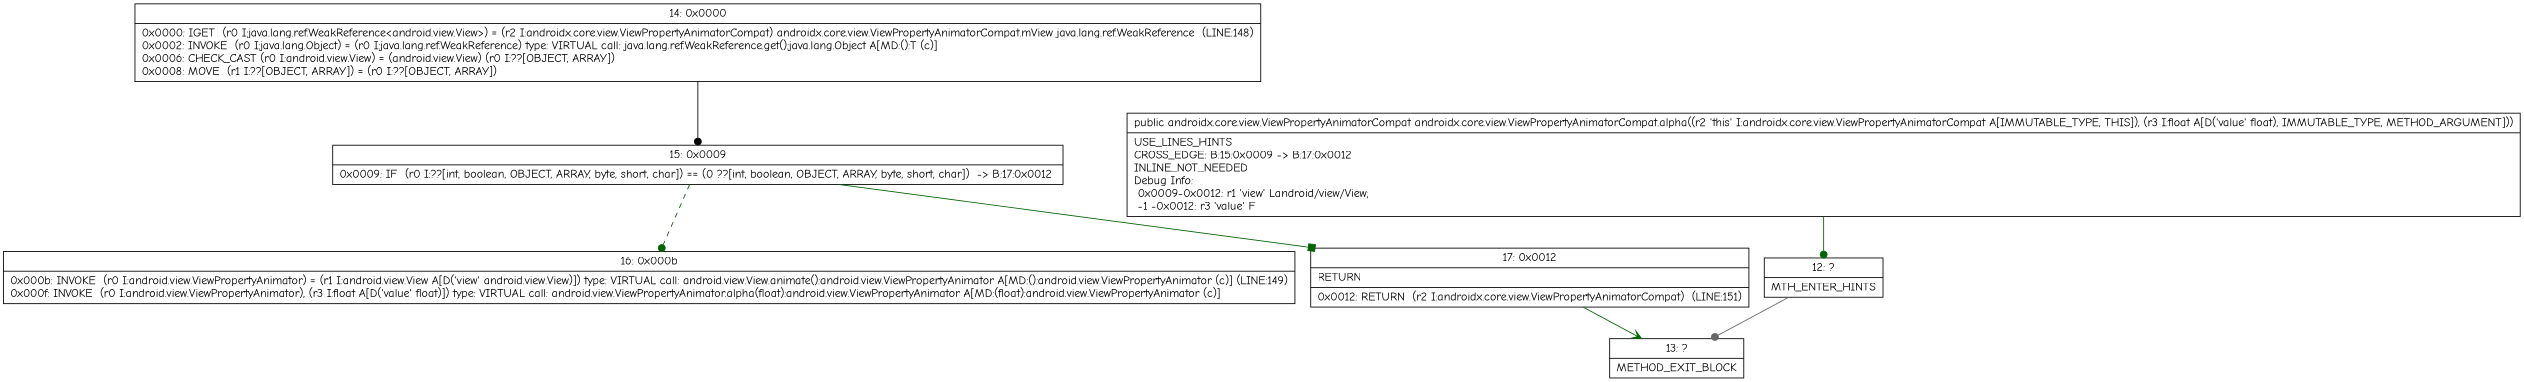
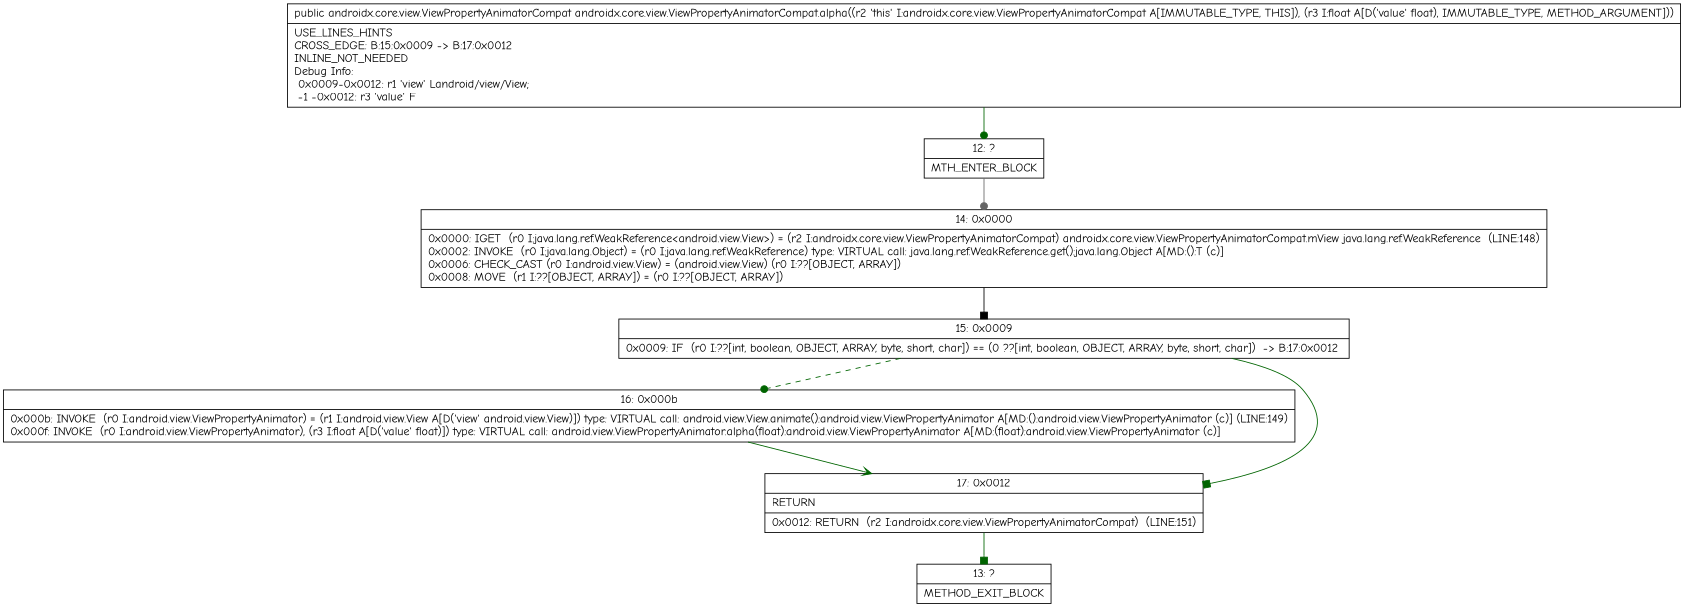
edge "14: 0x0000" -> "15: 0x0009": arrowhead dot -> box
node "12: ?": text "MTH_ENTER_HINTS" -> "MTH_ENTER_BLOCK"
edge "12: ?" -> "13: ?": now "12: ?" -> "14: 0x0000"
edge "17: 0x0012" -> "13: ?": arrowhead vee -> box
edge "16: 0x000b" -> "17: 0x0012": added
